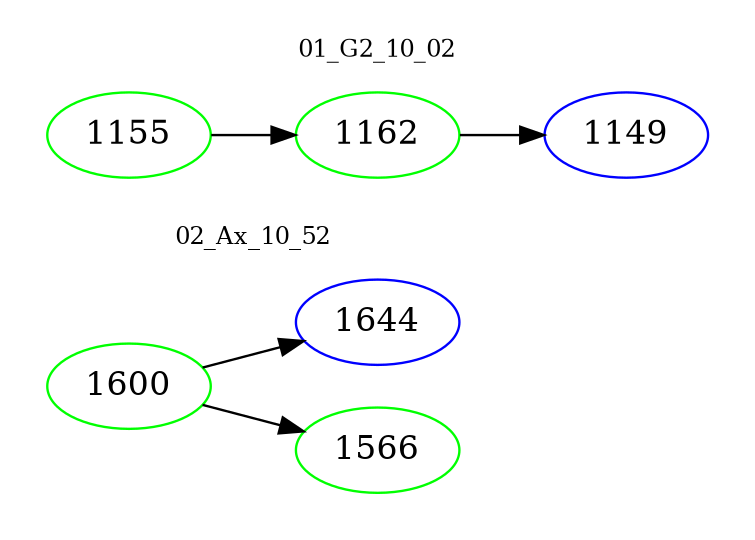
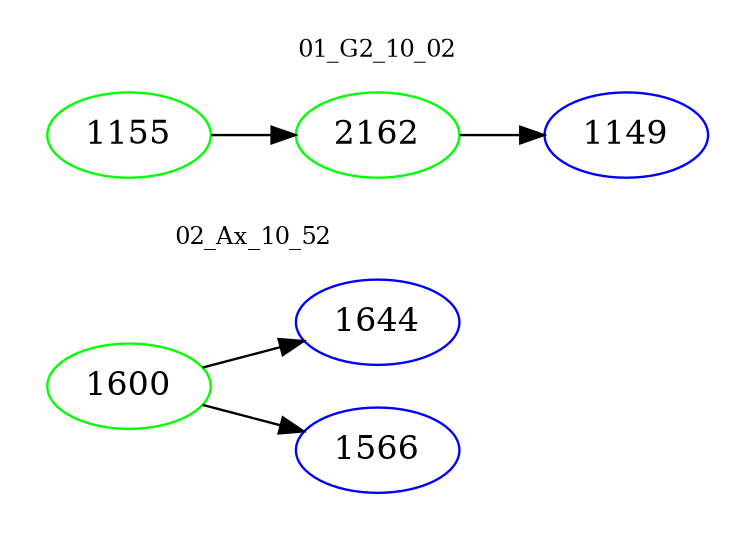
node "1162": label "1162" -> "2162"
node "1566": color green -> blue
